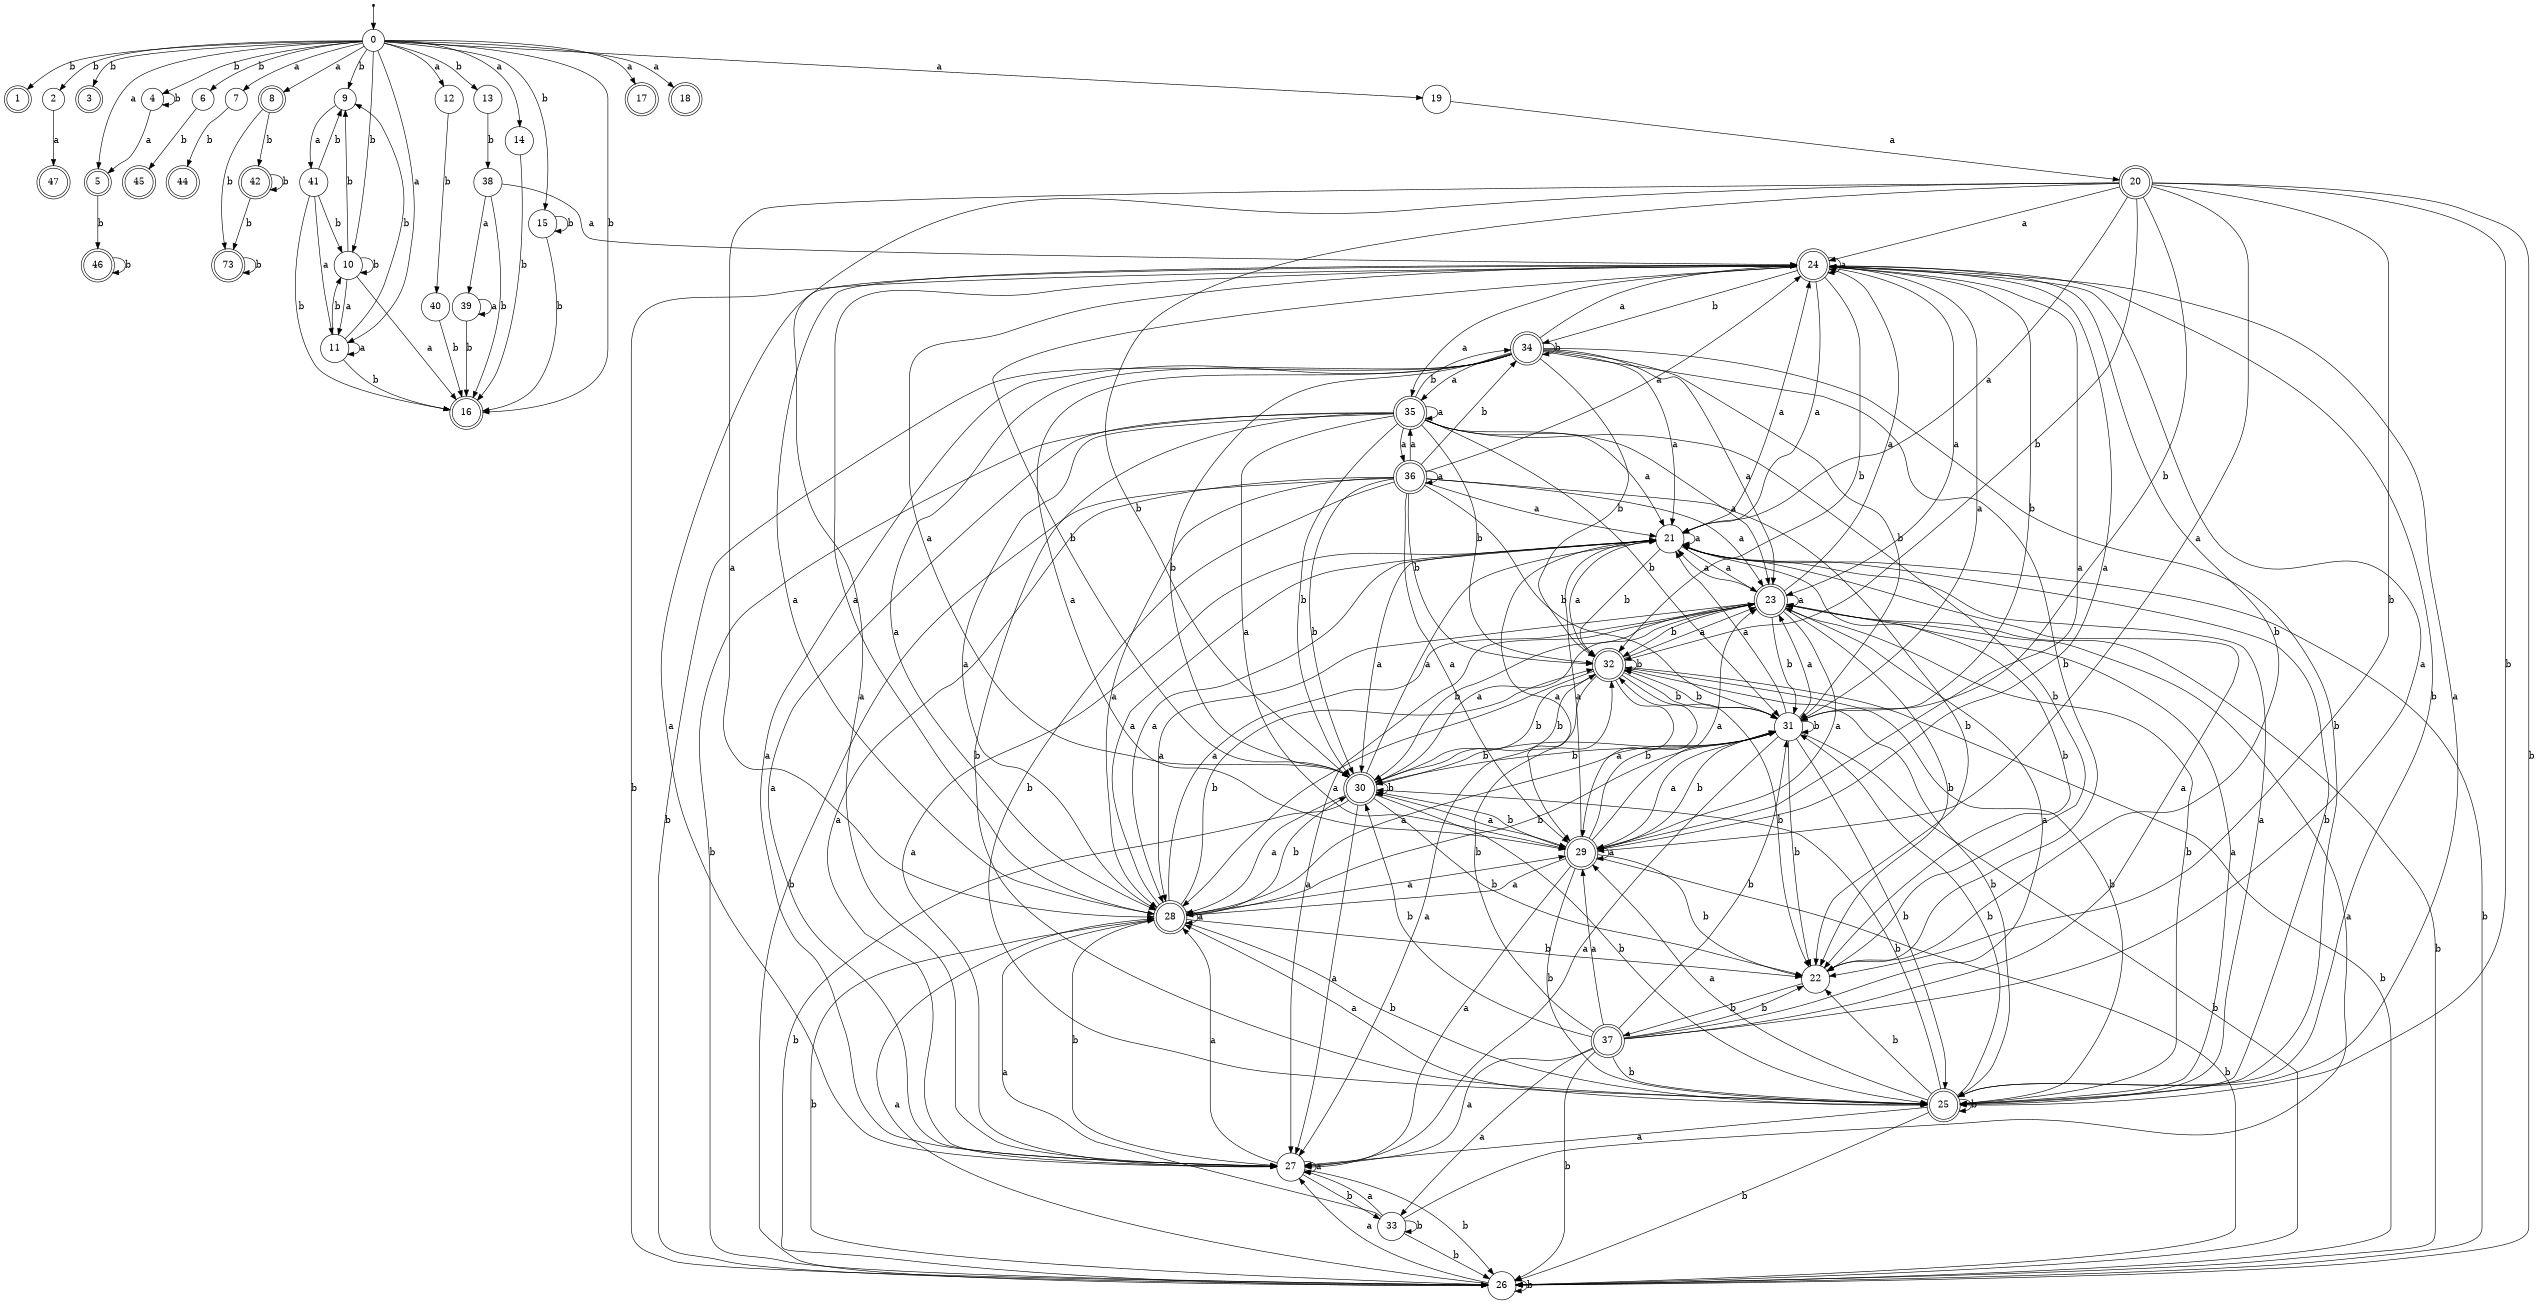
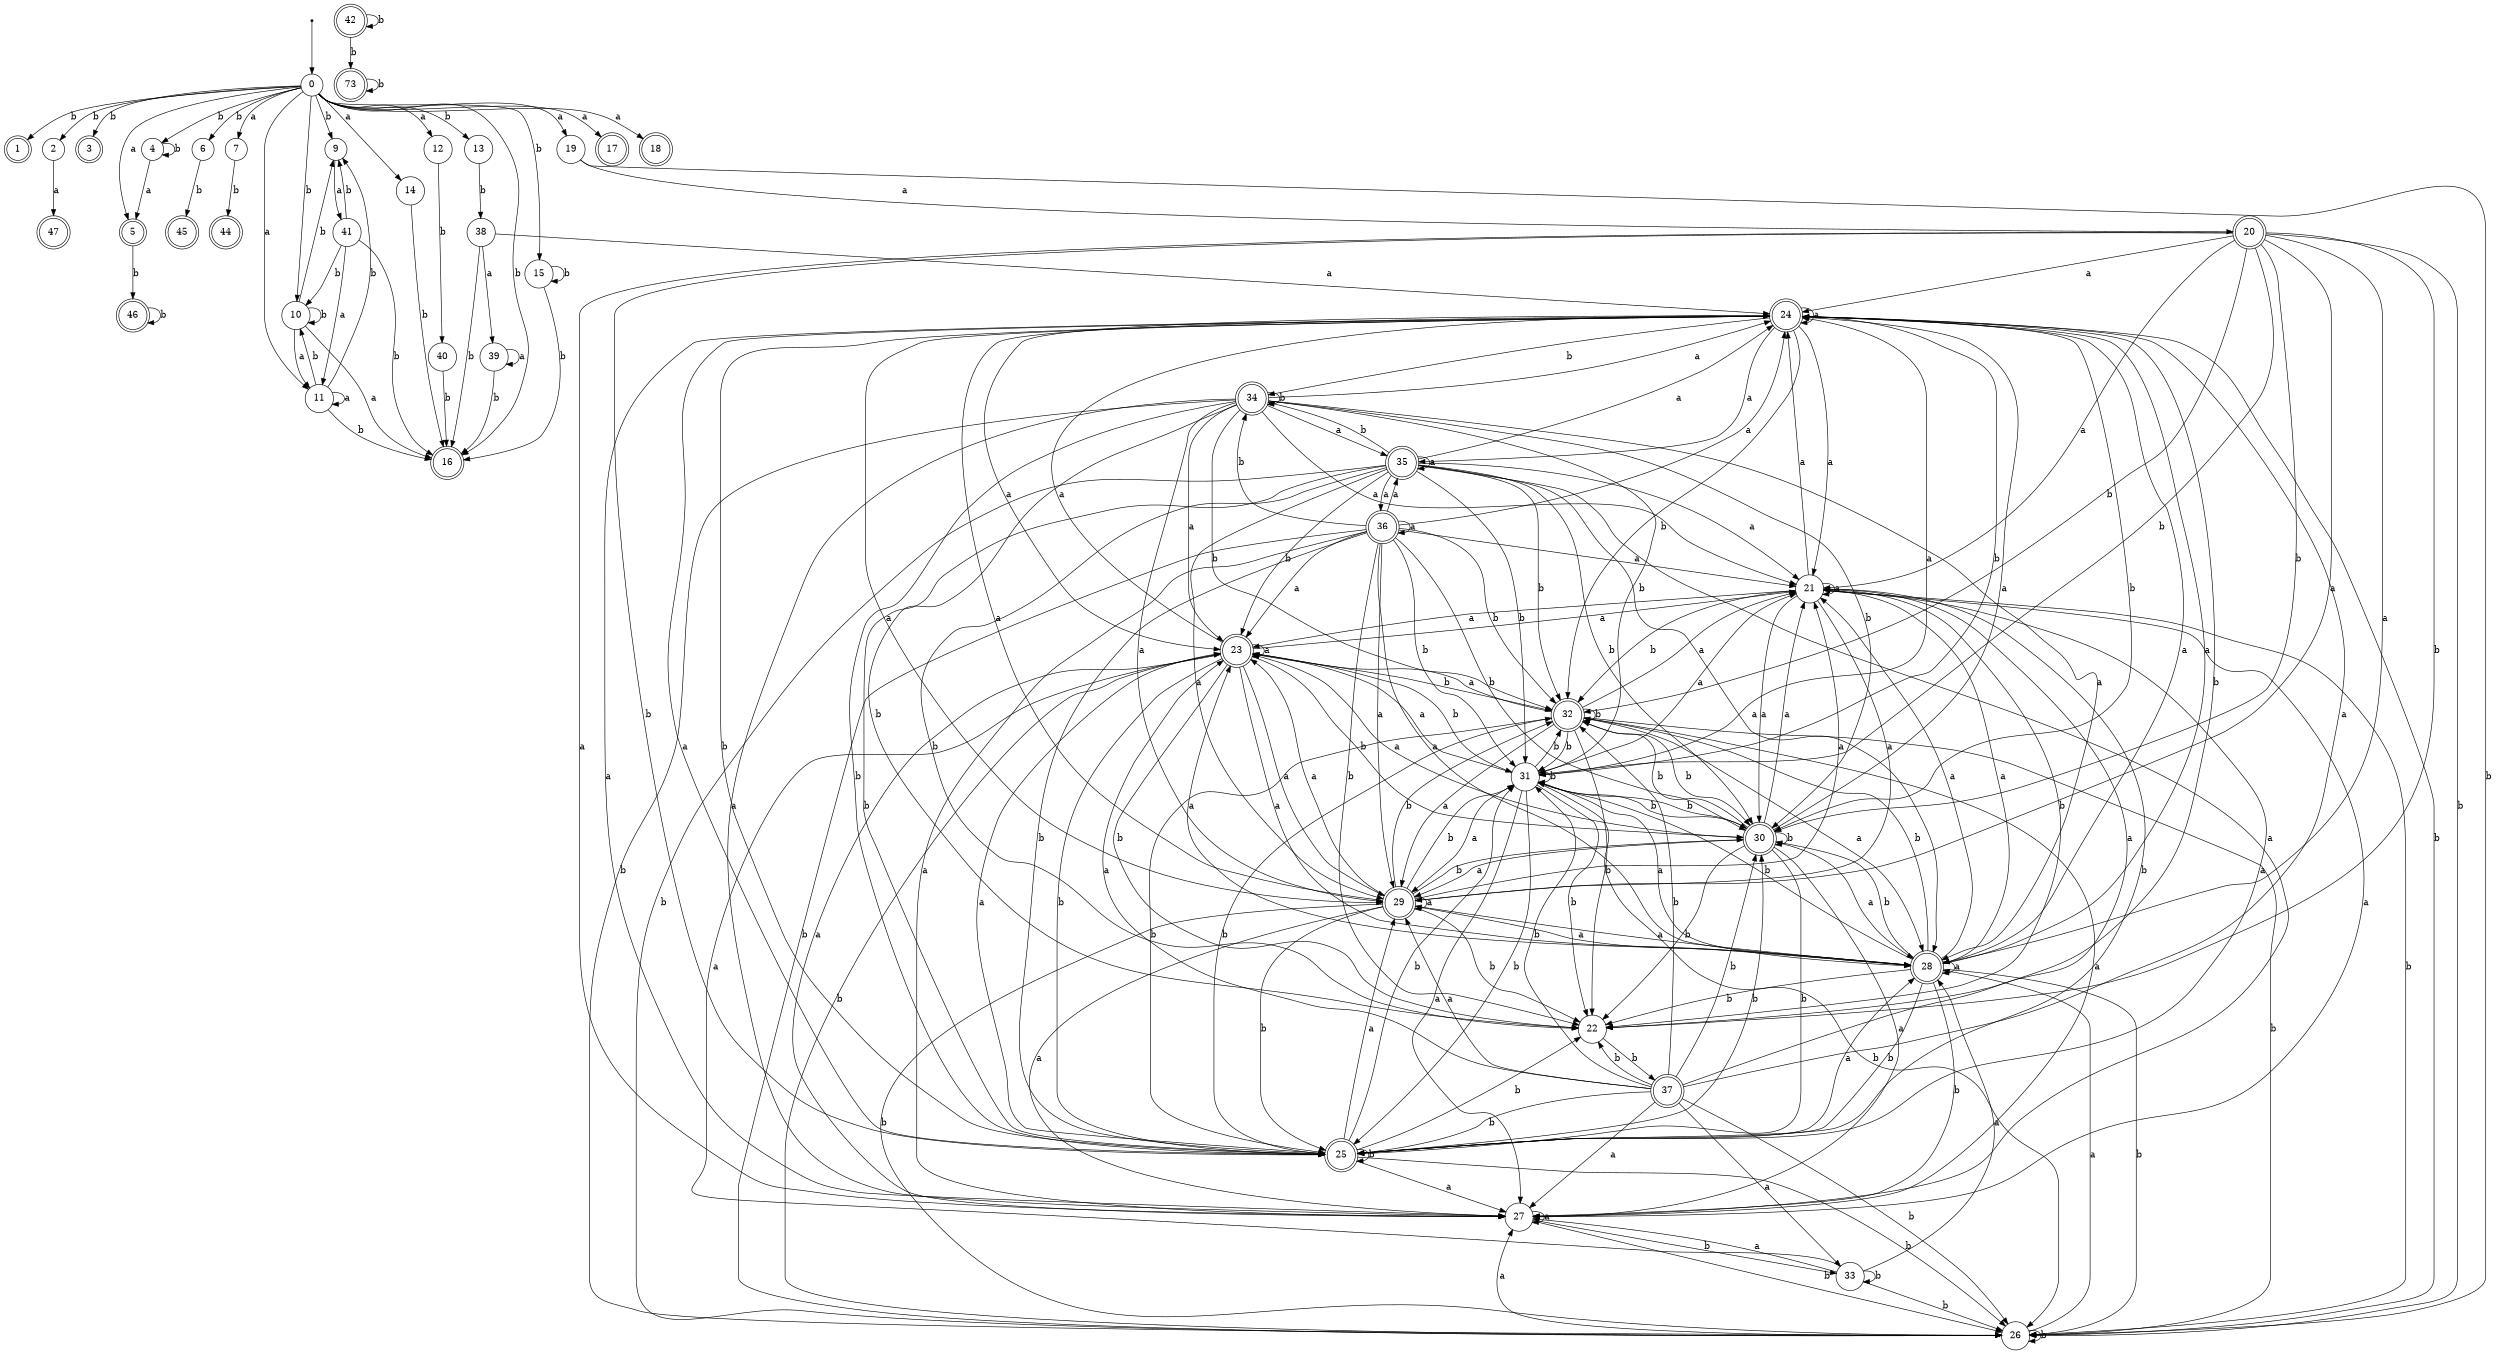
node "8": removed
edge "35" -> "24": added, label "a"
edge "35" -> "23": label "a" -> "b"
edge "27" -> "28": removed, label "a"
edge "30" -> "26": now "19" -> "26"
